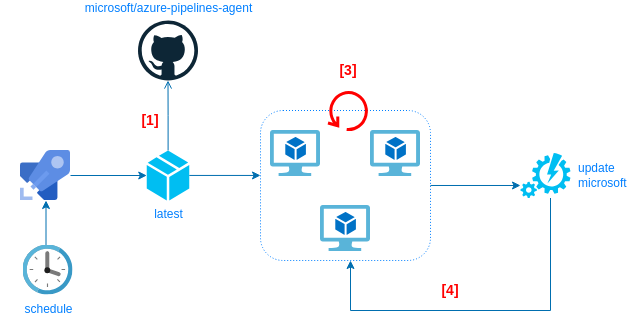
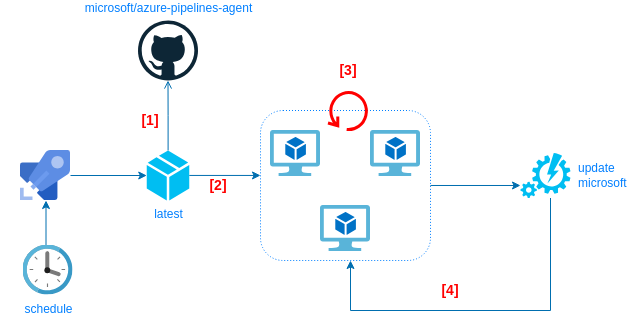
node "[2]": added
